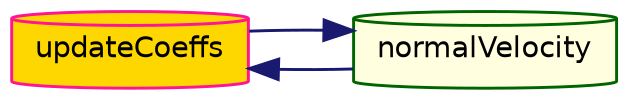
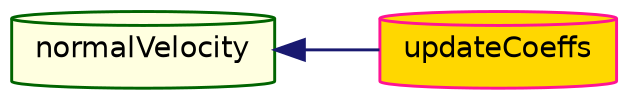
edge "normalVelocity" -> "updateCoeffs": removed
